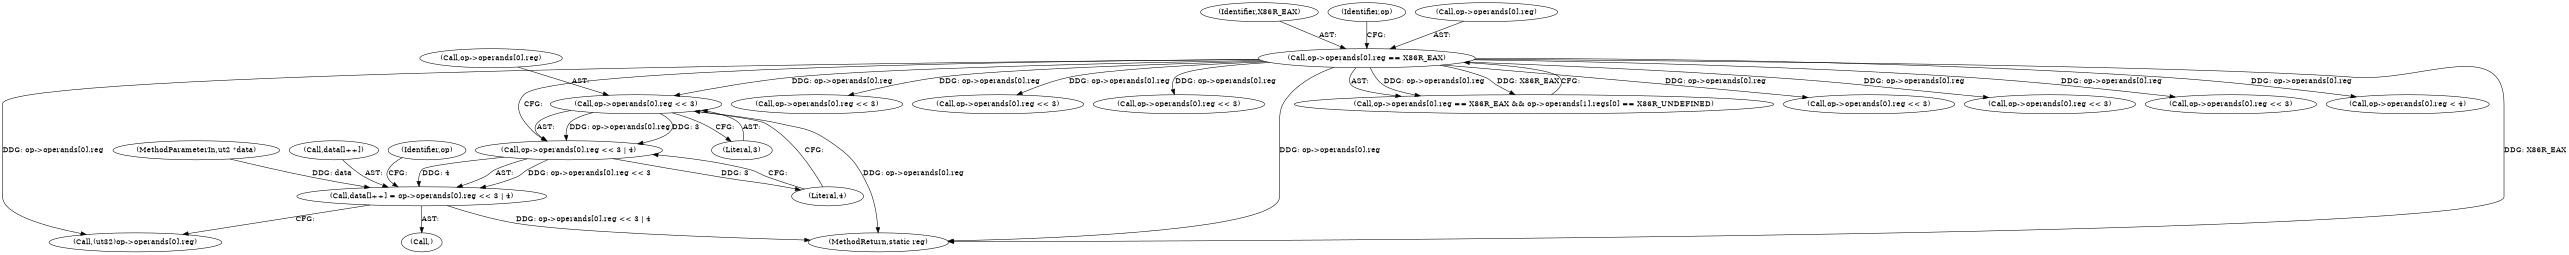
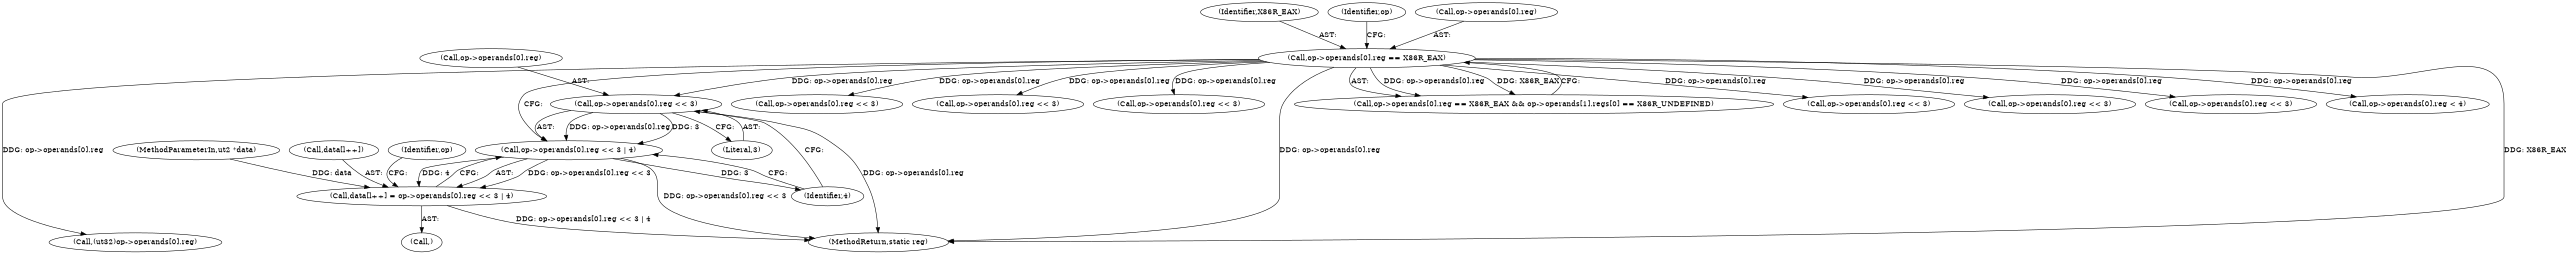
node "(Literal,4)": label "(Literal,4)" -> "(Identifier,4)"
edge "(Call,data[l++] = op->operands[0].reg << 3 | 4)" -> "(Call,(ut32)op->operands[0].reg)": now "(Call,data[l++] = op->operands[0].reg << 3 | 4)" -> "(Call,op->operands[0].reg << 3 | 4)"
edge "(Call,op->operands[0].reg << 3 | 4)" -> "(MethodReturn,static reg)": added, label "DDG: op->operands[0].reg << 3"
